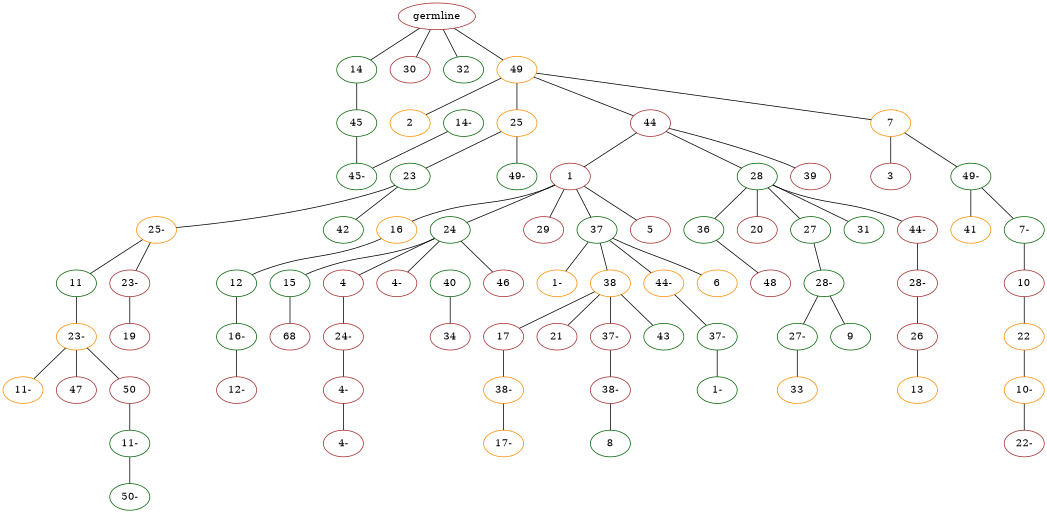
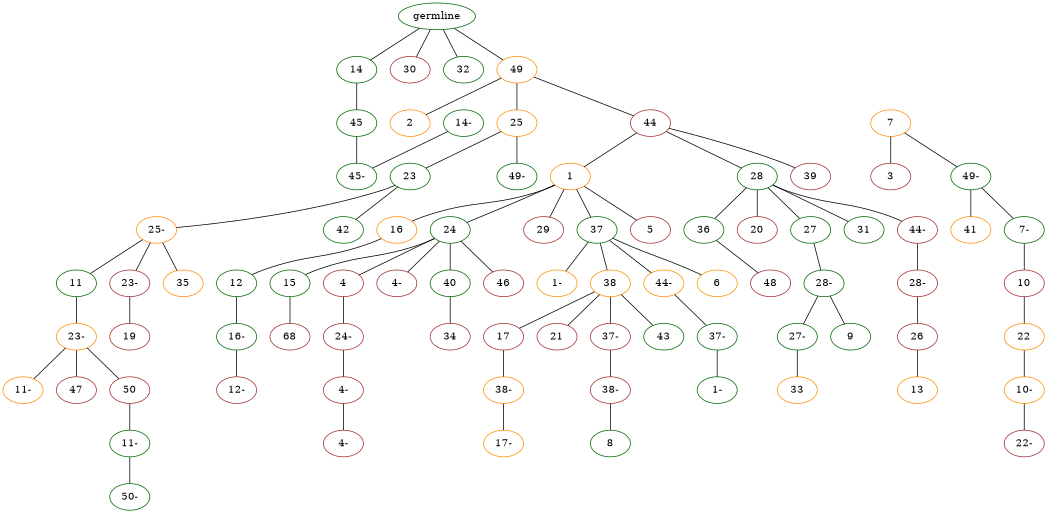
node "germline": color brown -> darkgreen
edge "49" -- "7": removed
node "1": color brown -> darkorange
edge "24" -- "40": added
node "35": added
